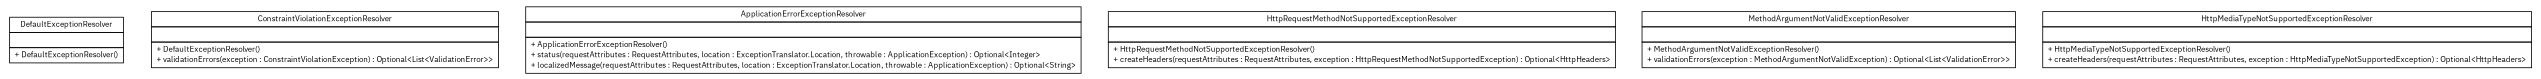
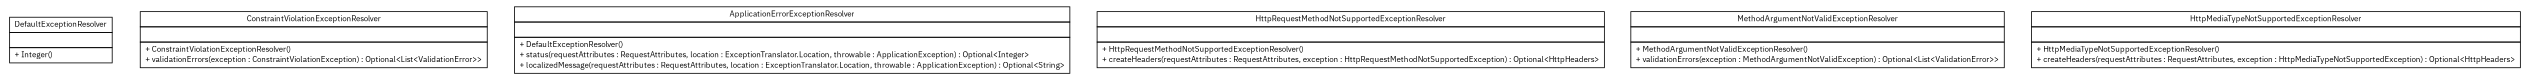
node "ApplicationErrorExceptionResolver": text "+ ApplicationErrorExceptionResolver()" -> "+ DefaultExceptionResolver()"
node "ConstraintViolationExceptionResolver": text "+ DefaultExceptionResolver()" -> "+ ConstraintViolationExceptionResolver()"
node "DefaultExceptionResolver": text "+ DefaultExceptionResolver()" -> "+ Integer()"
